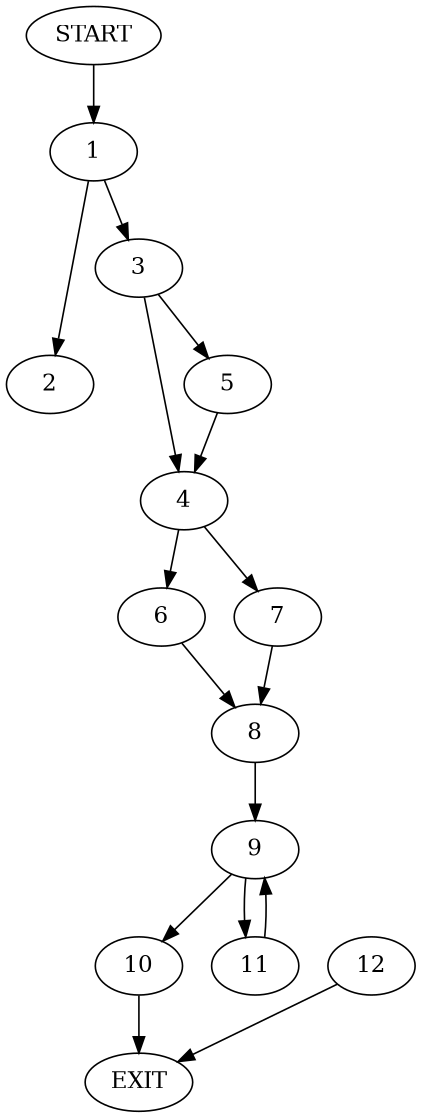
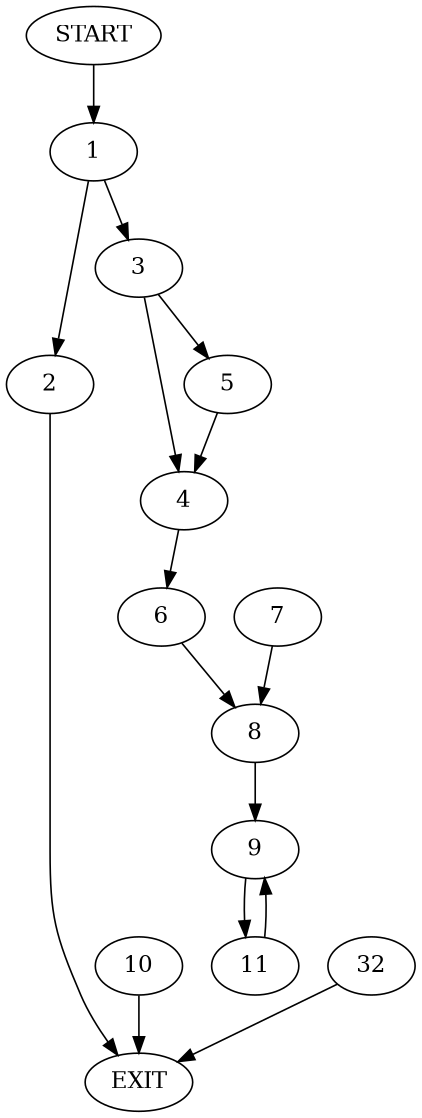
edge "4" -> "7": removed
edge "2" -> "EXIT": added
edge "9" -> "10": removed
node "12": label "12" -> "32"
